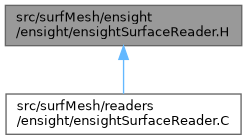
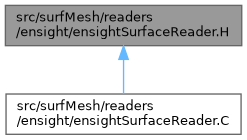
node "src/surfMesh/ensight /ensight/ensightSurfaceReader.H": label "src/surfMesh/ensight /ensight/ensightSurfaceReader.H" -> "src/surfMesh/readers /ensight/ensightSurfaceReader.H"
